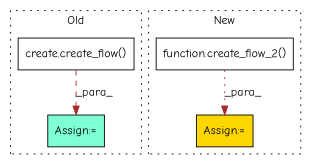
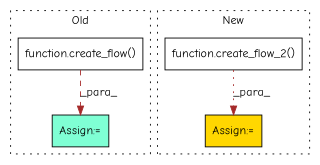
node "create.create_flow()": label "create.create_flow()" -> "function.create_flow()"
